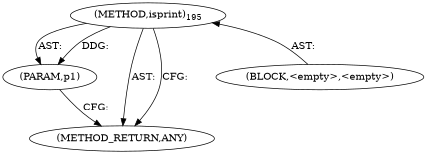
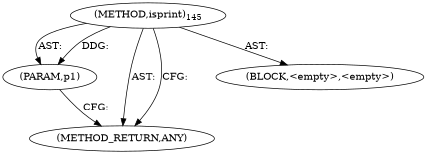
node "(METHOD,isprint)": text "195" -> "145"
edge "(BLOCK,<empty>,<empty>)" -> "(METHOD,isprint)": reversed
